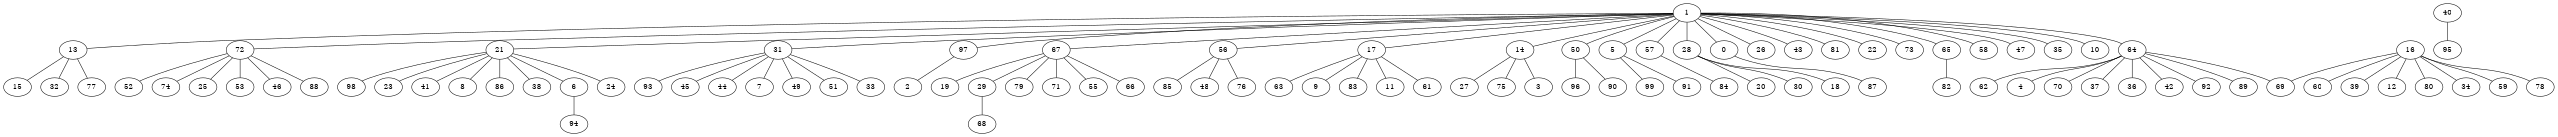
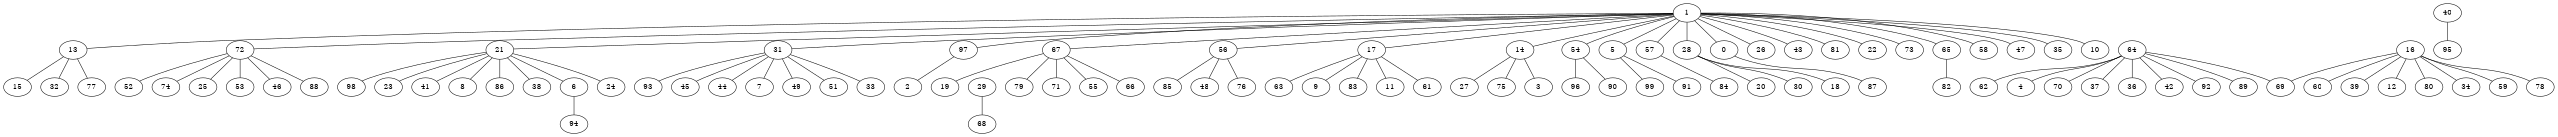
edge "1" -- "64": removed
node "50": label "50" -> "54"
edge "67" -- "29": removed
